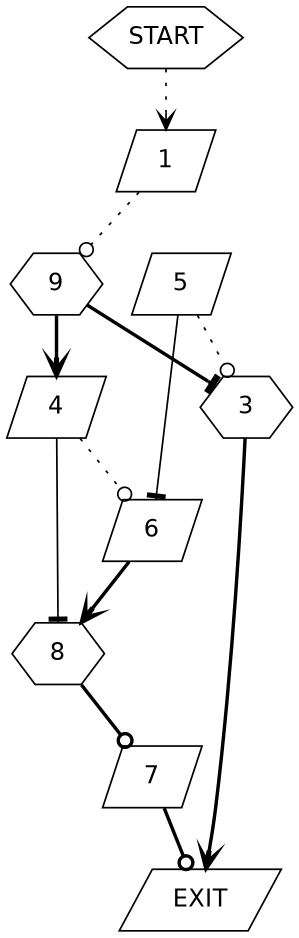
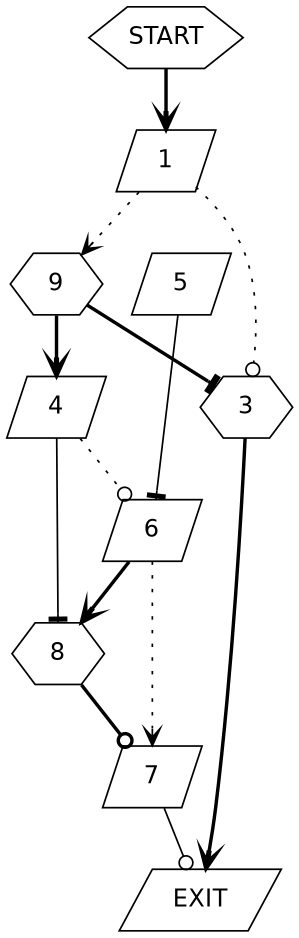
edge "START" -> "1": style dotted -> bold
edge "1" -> "9": arrowhead odot -> vee
edge "5" -> "3": now "1" -> "3"
edge "6" -> "7": added
edge "7" -> "EXIT": style bold -> solid
